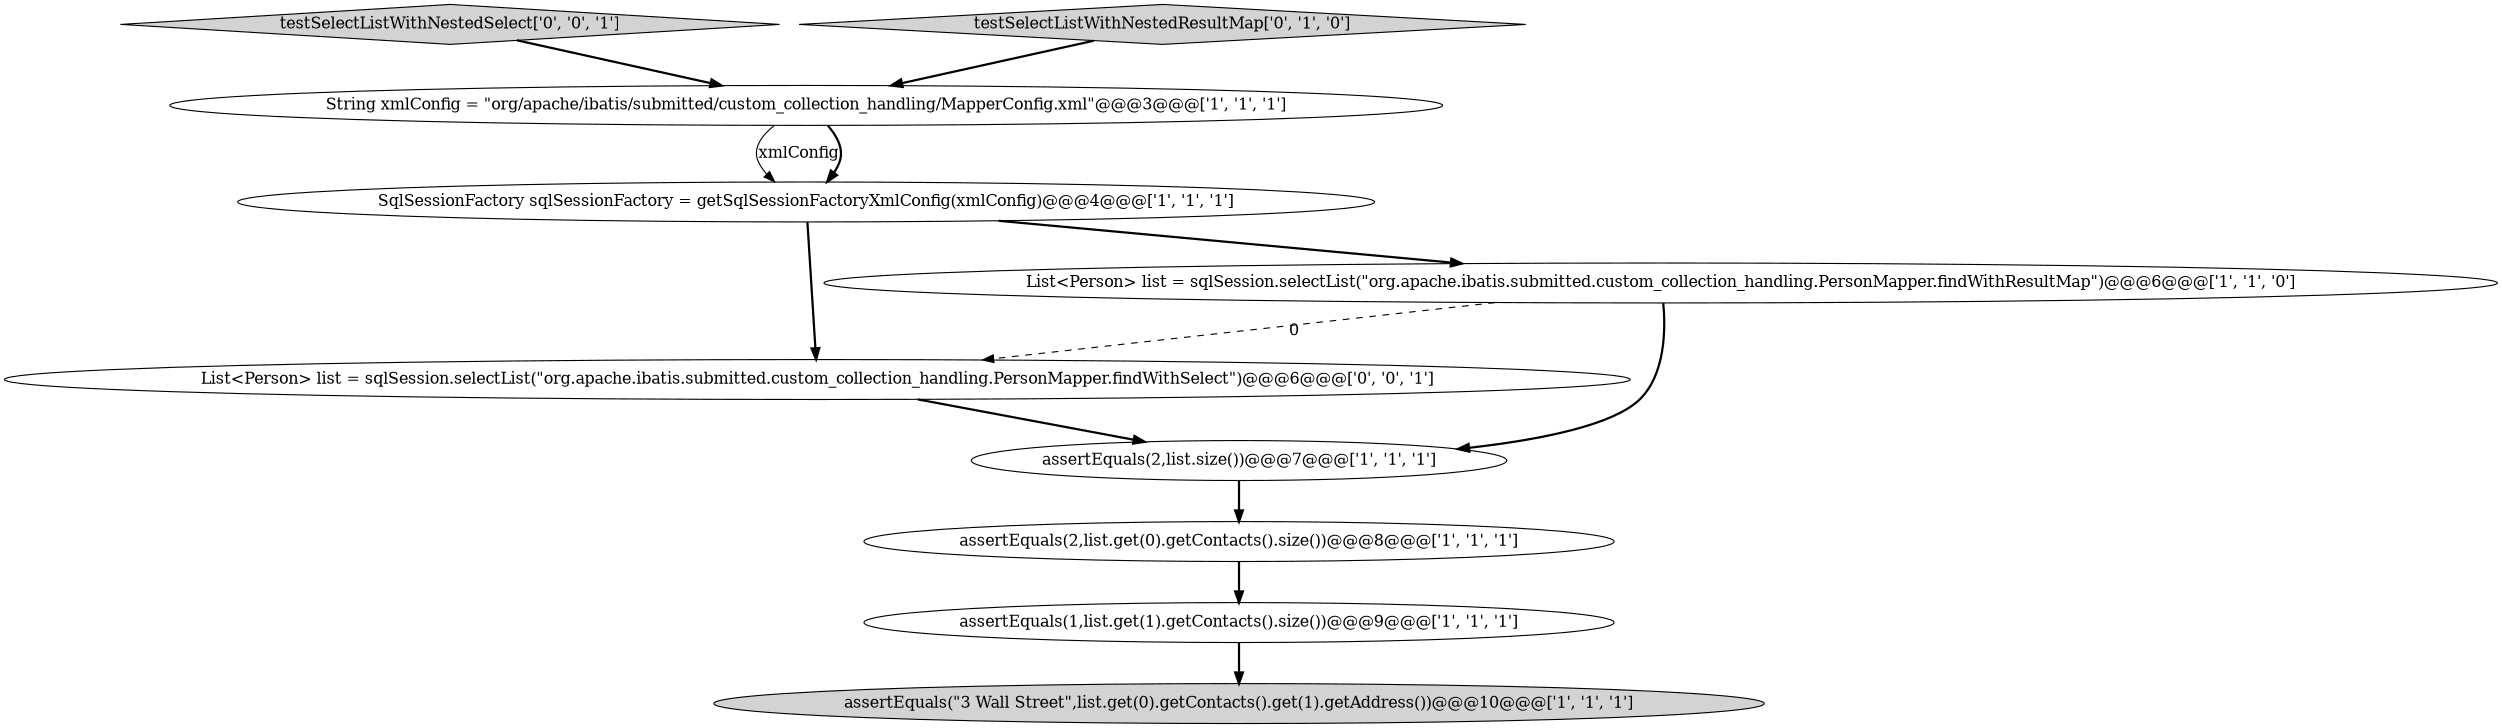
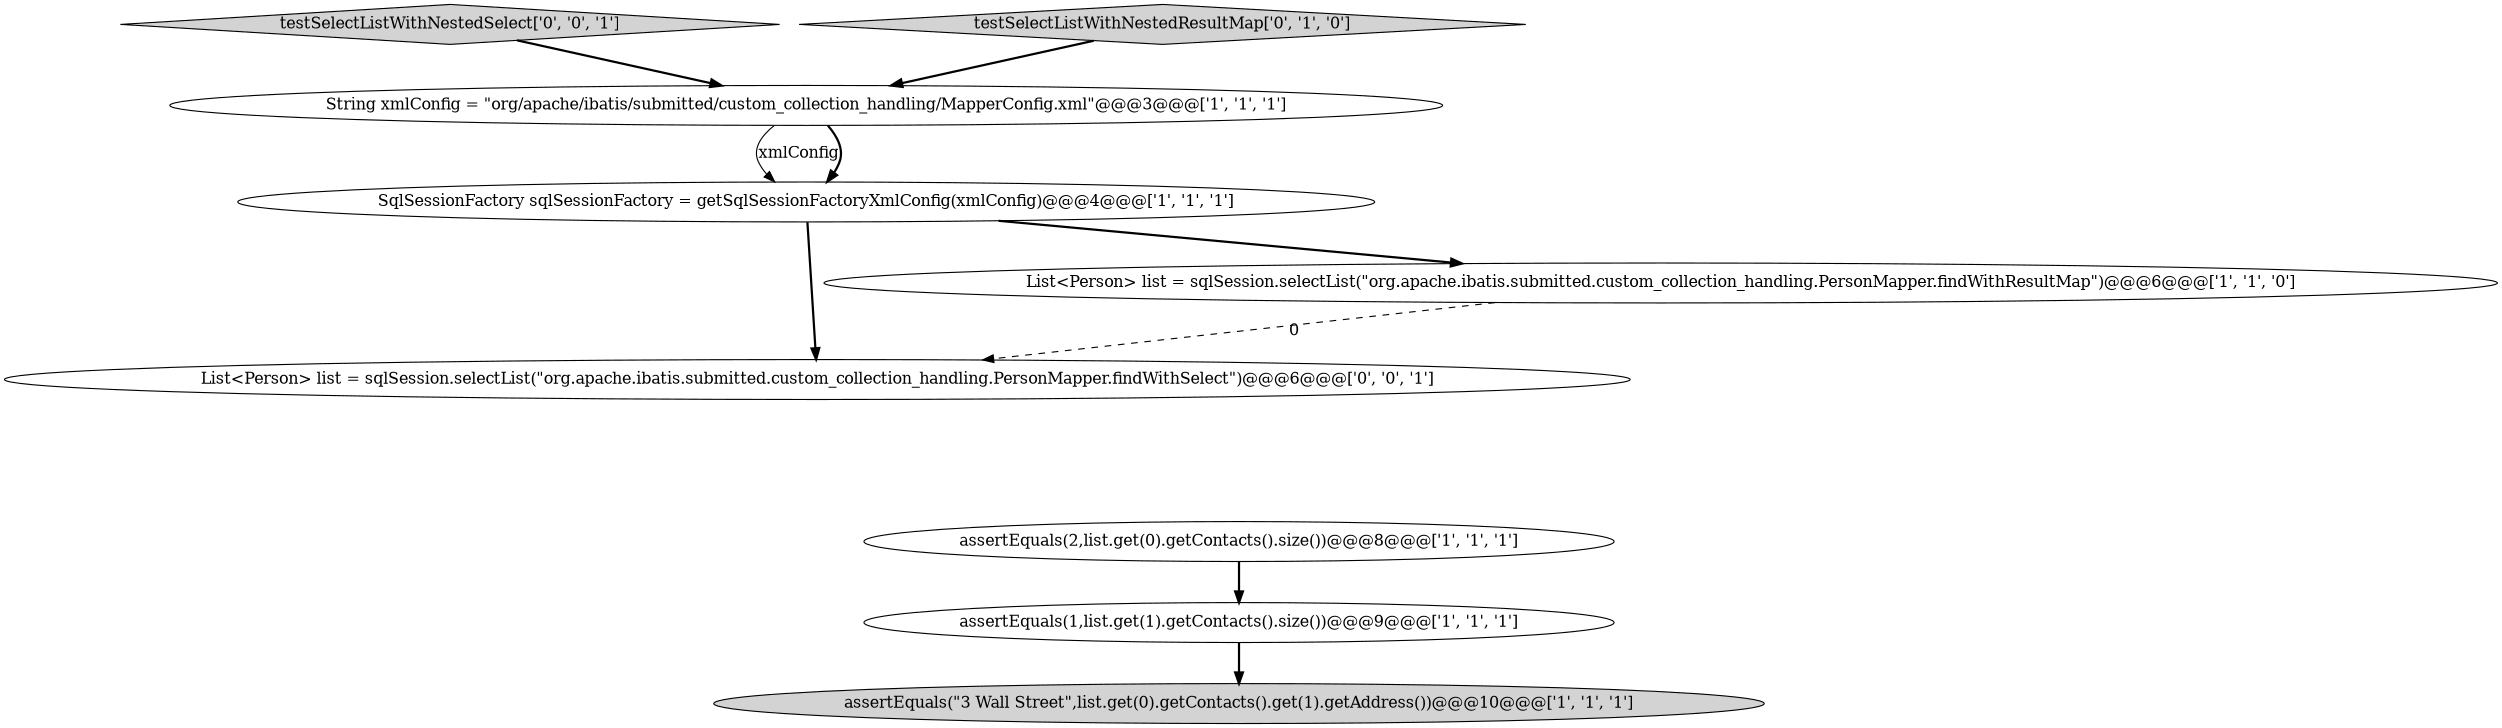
node "assertEquals(2,list.size())@@@7@@@['1', '1', '1']": removed
